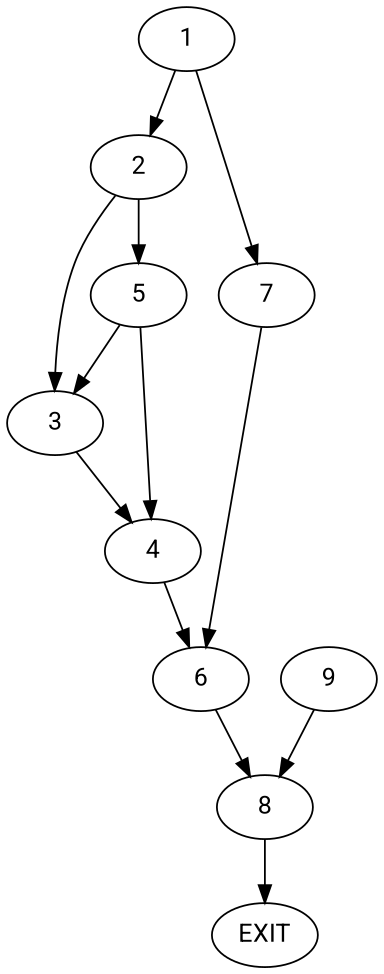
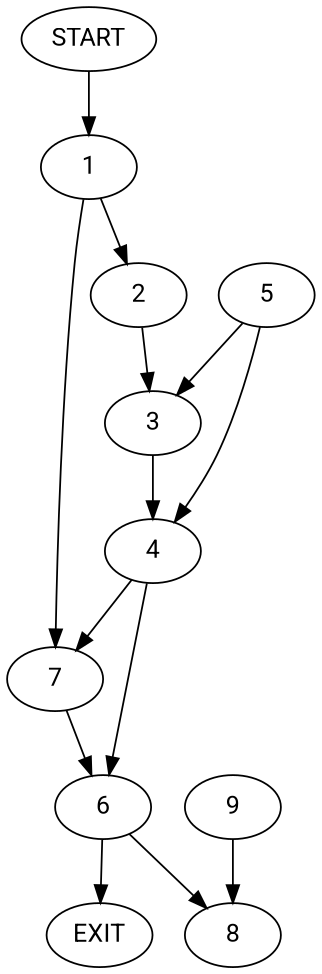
node "START": added
edge "2" -> "5": removed
edge "4" -> "7": added
edge "8" -> "EXIT": now "6" -> "EXIT"
